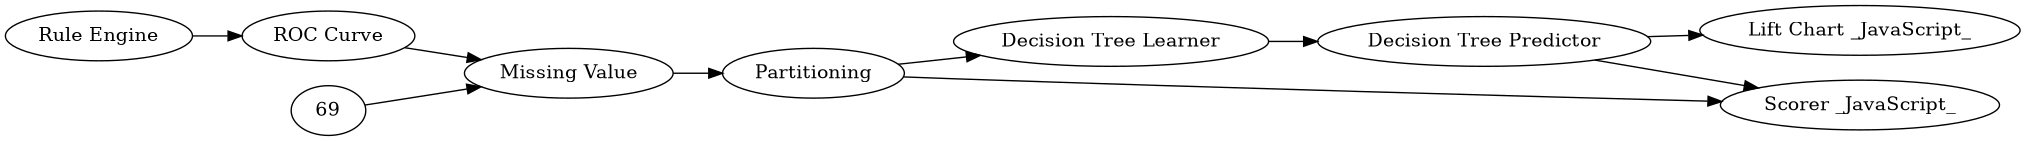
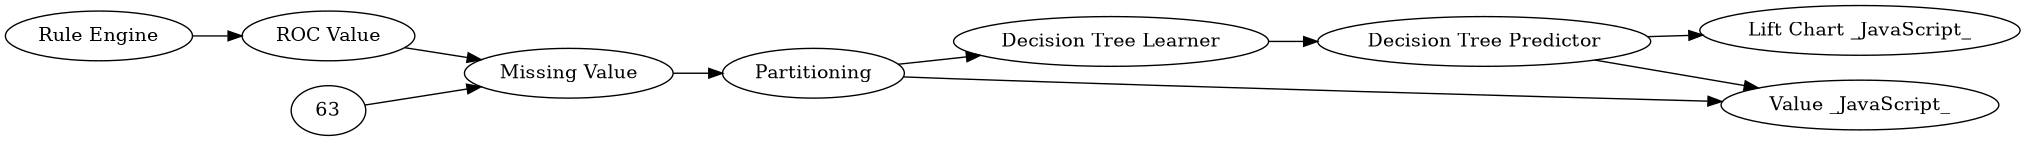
node "ROC Curve": label "ROC Curve" -> "ROC Value"
node "Scorer _JavaScript_": label "Scorer _JavaScript_" -> "Value _JavaScript_"
node "69": label "69" -> "63"
